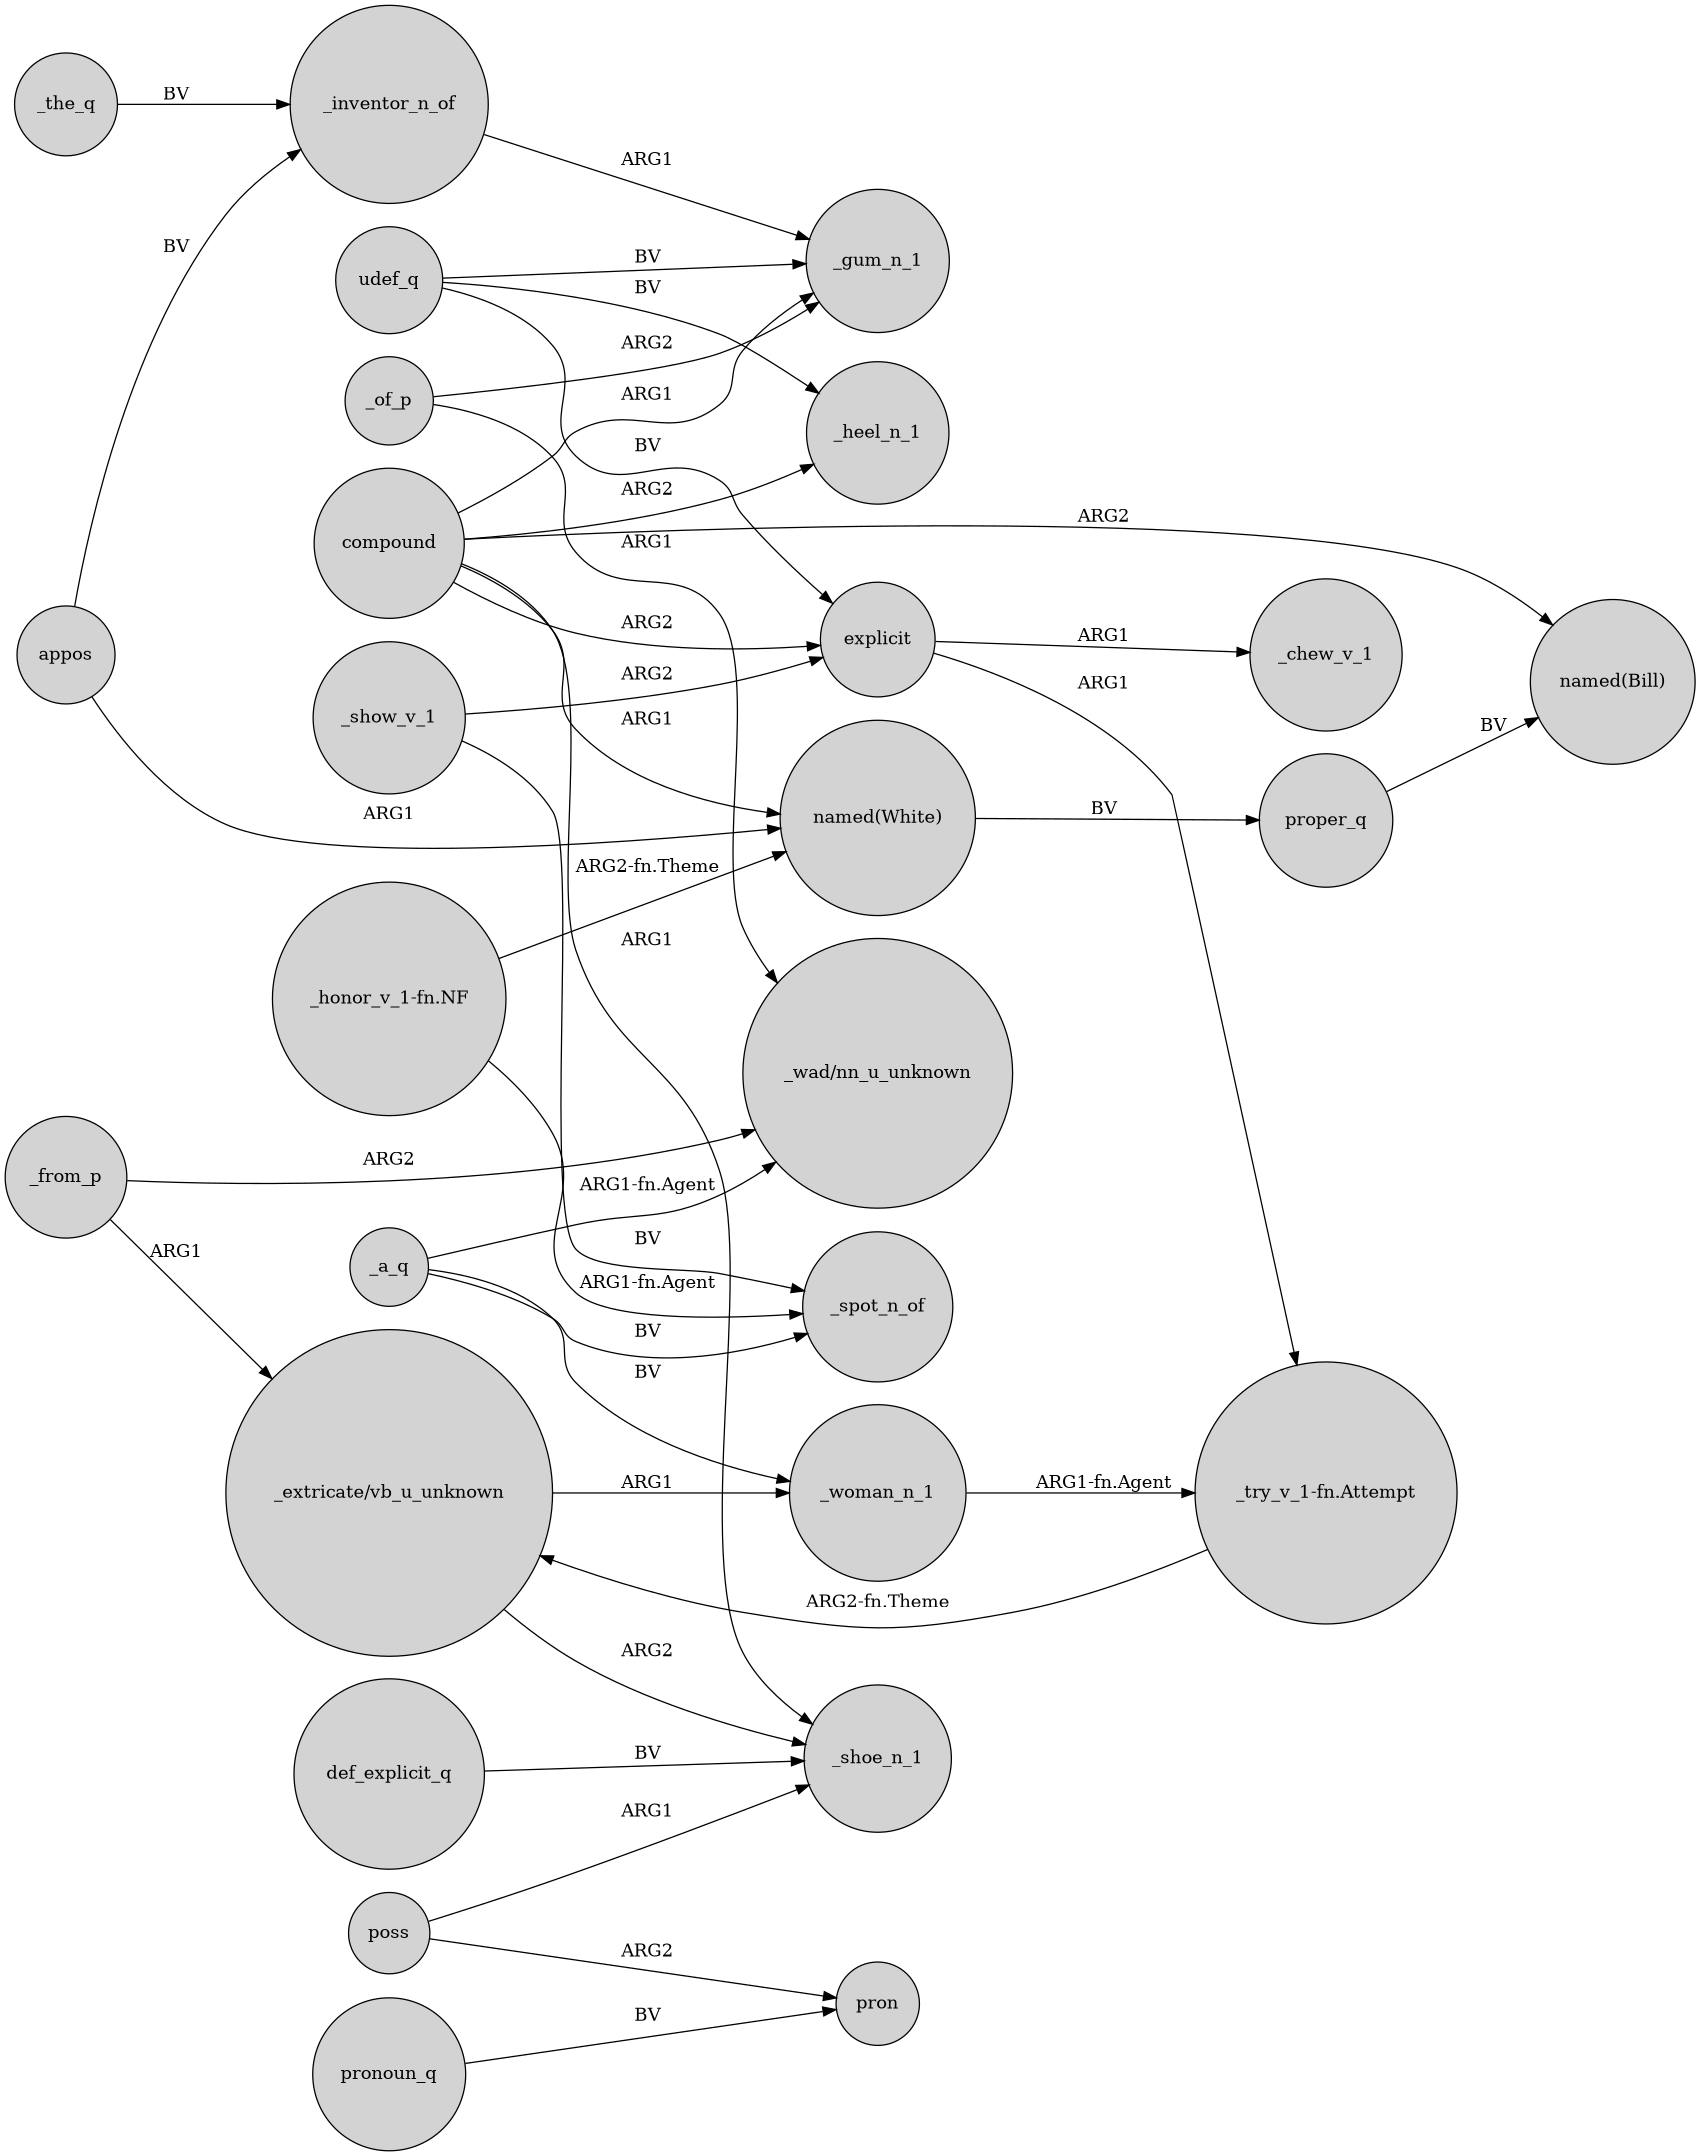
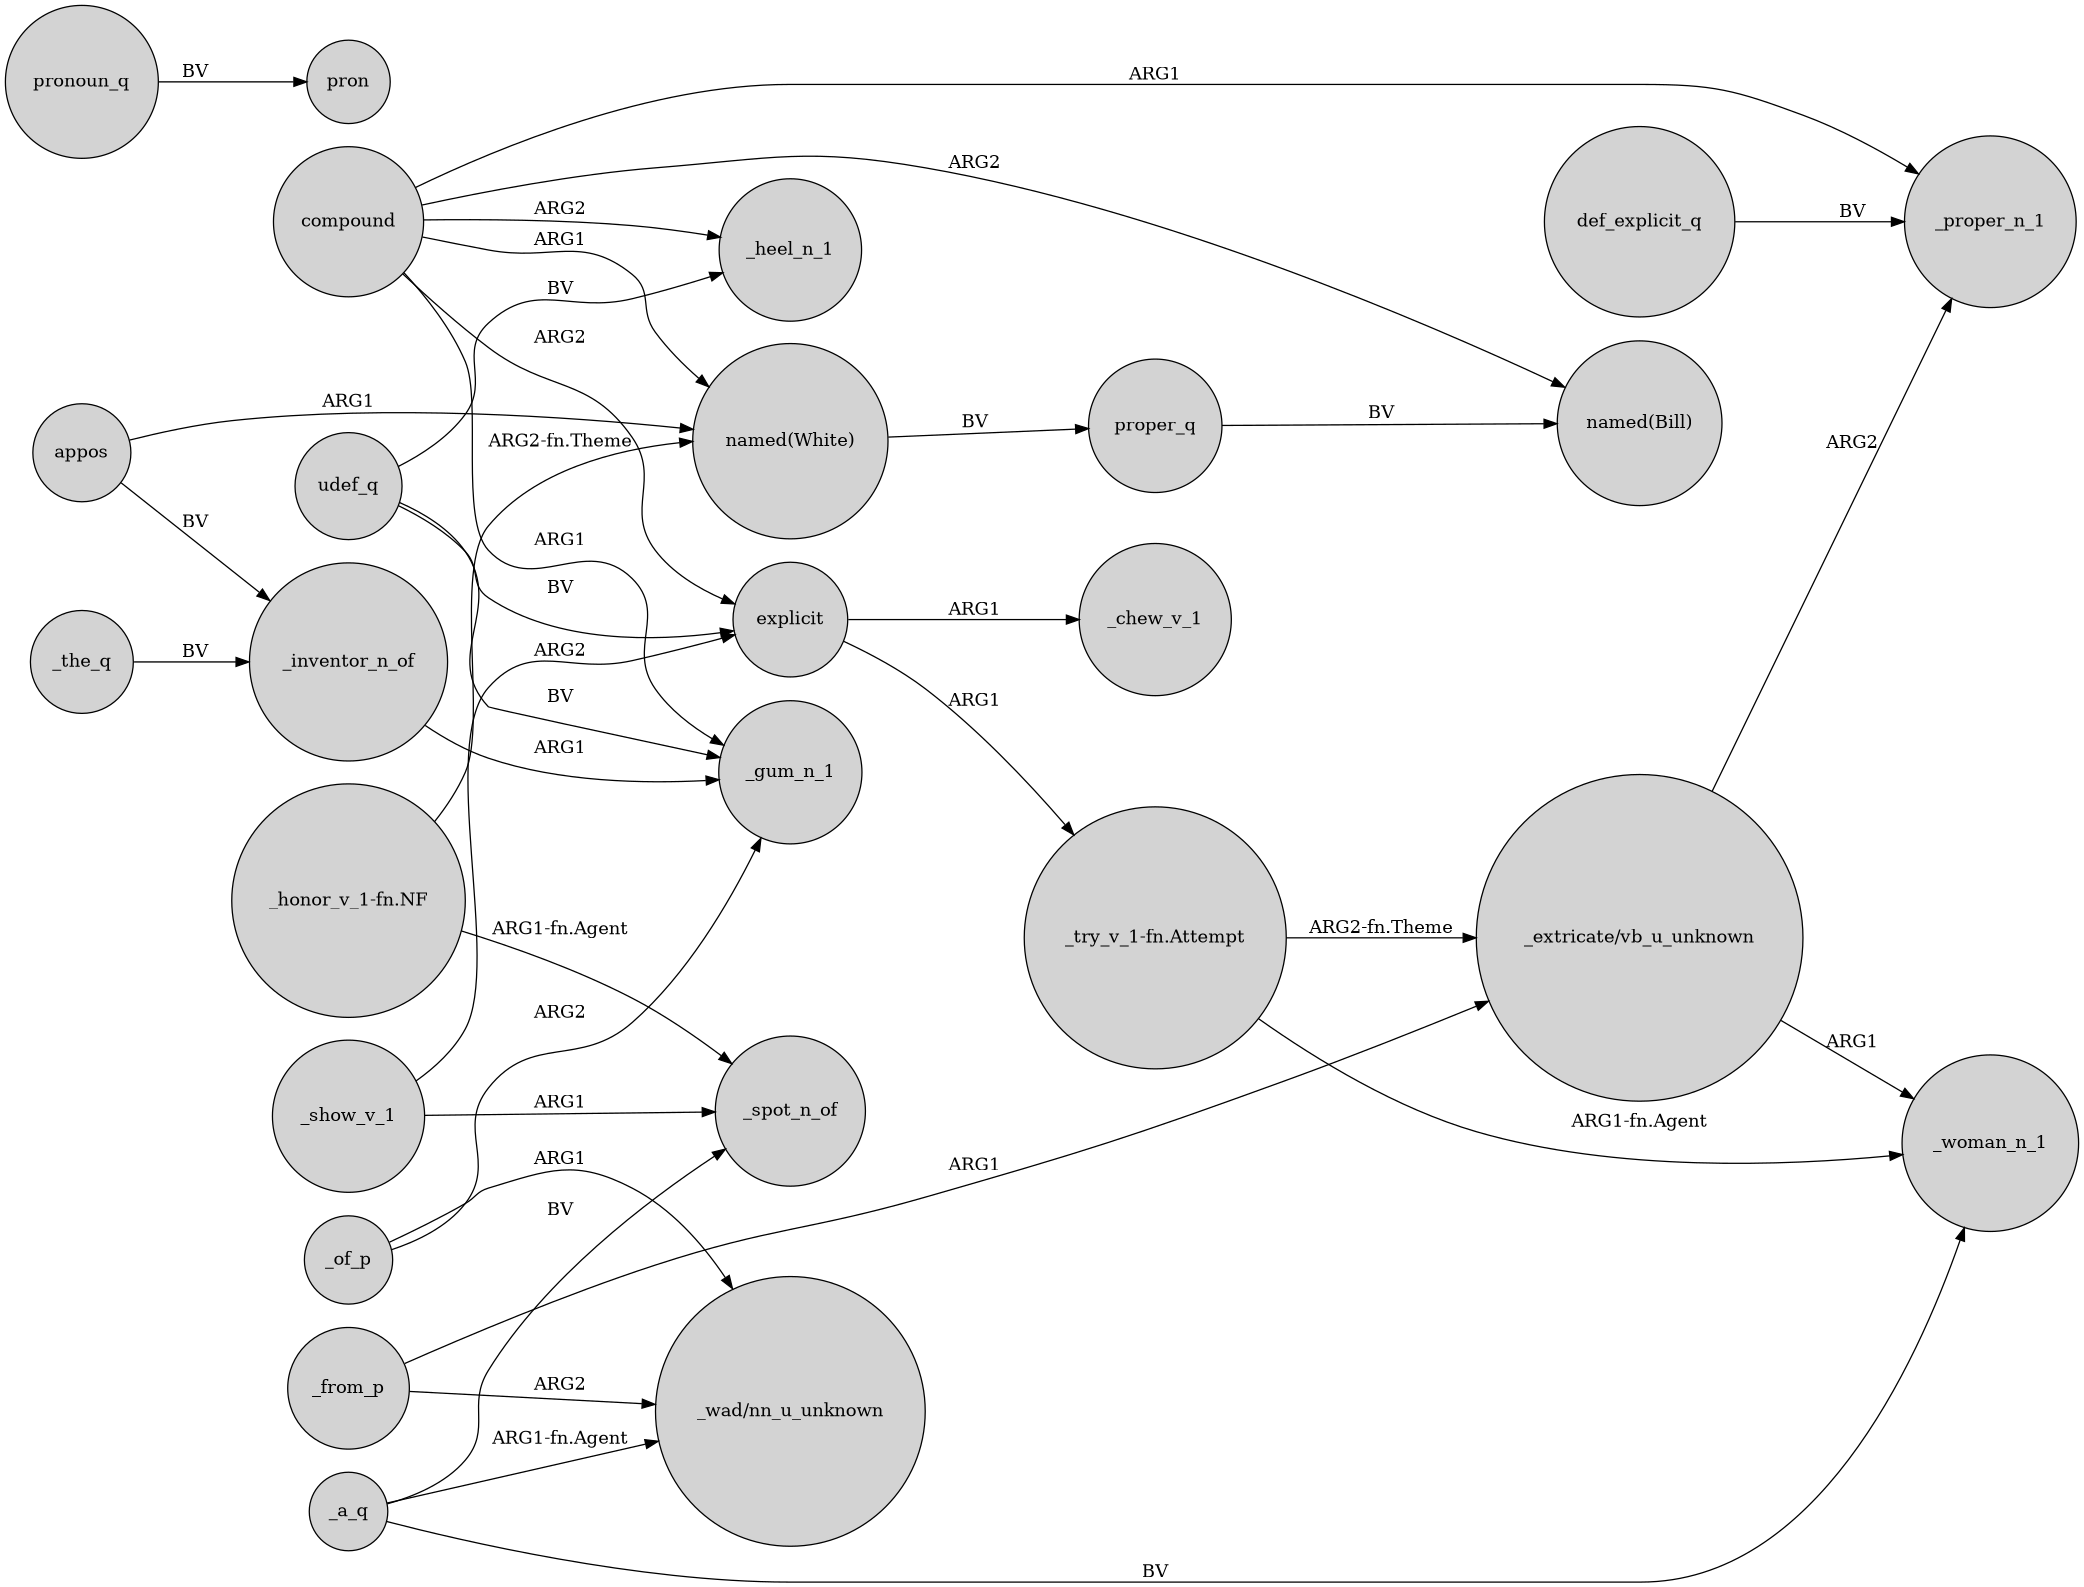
edge "_show_v_1" -> "_spot_n_of": label "BV" -> "ARG1"
edge "_woman_n_1" -> "_try_v_1-fn.Attempt": reversed
node "_shoe_n_1": label "_shoe_n_1" -> "_proper_n_1"
node "poss": removed
